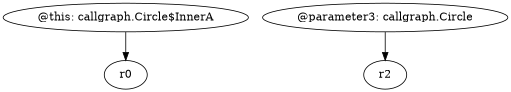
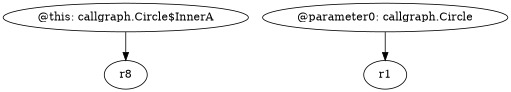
node "@parameter3: callgraph.Circle": label "@parameter3: callgraph.Circle" -> "@parameter0: callgraph.Circle"
node "r0": label "r0" -> "r8"
node "r2": label "r2" -> "r1"
